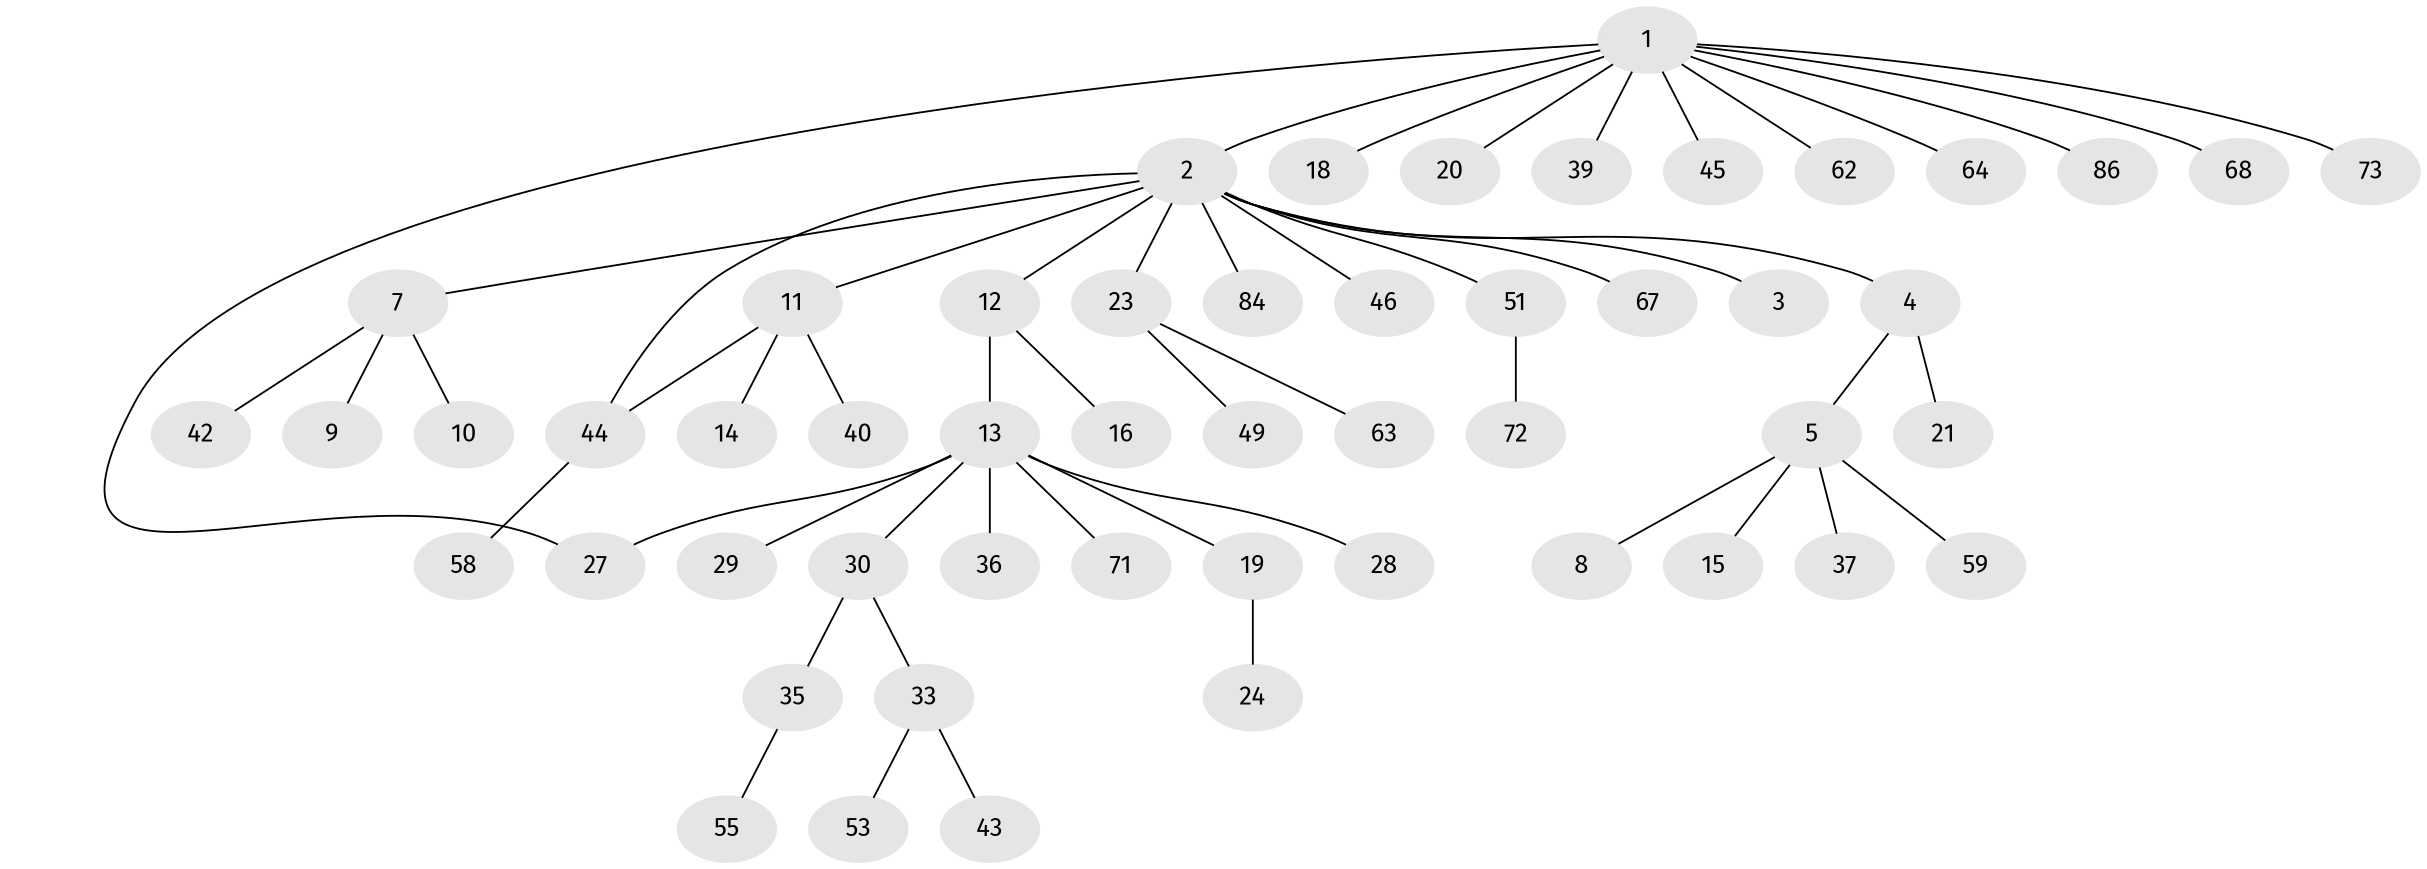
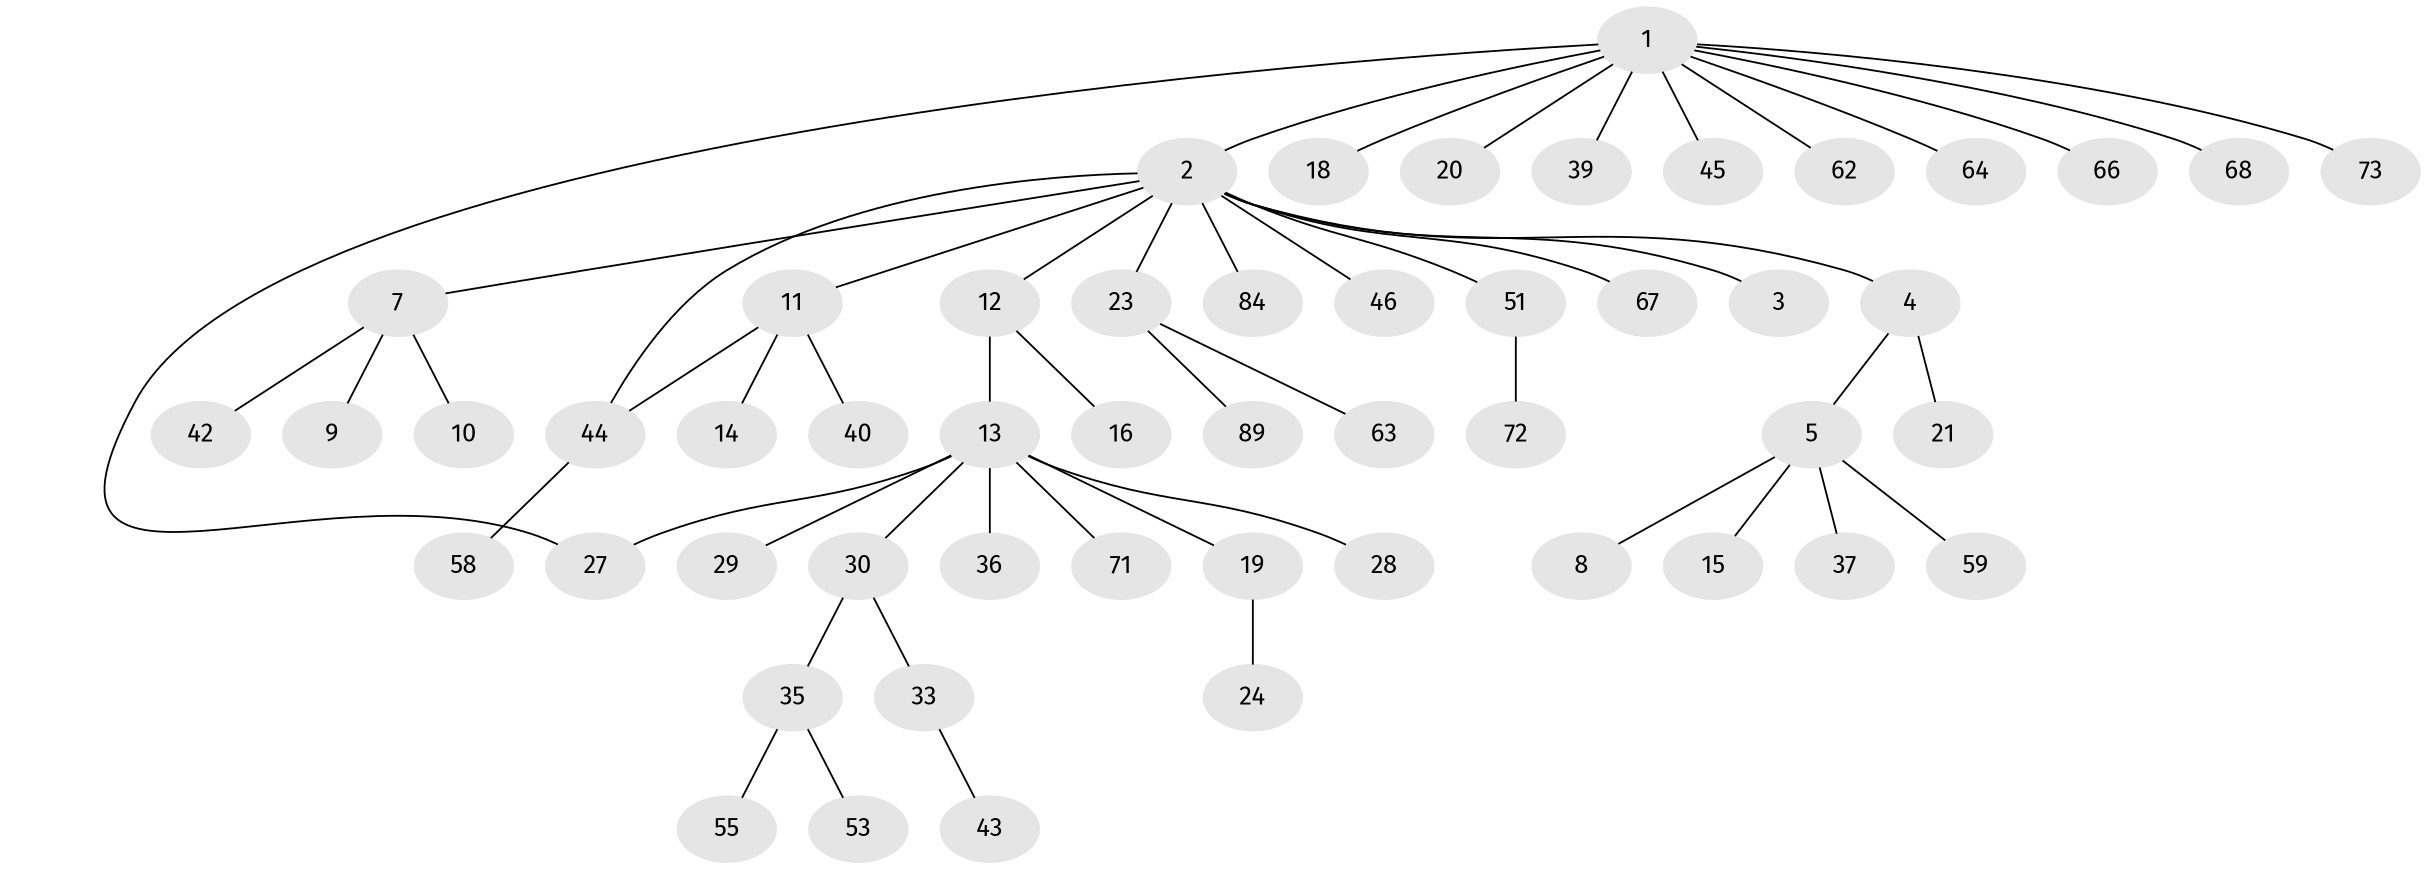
node "86": label "86" -> "66"
node "49": label "49" -> "89"
edge "33" -- "53": now "35" -- "53"
